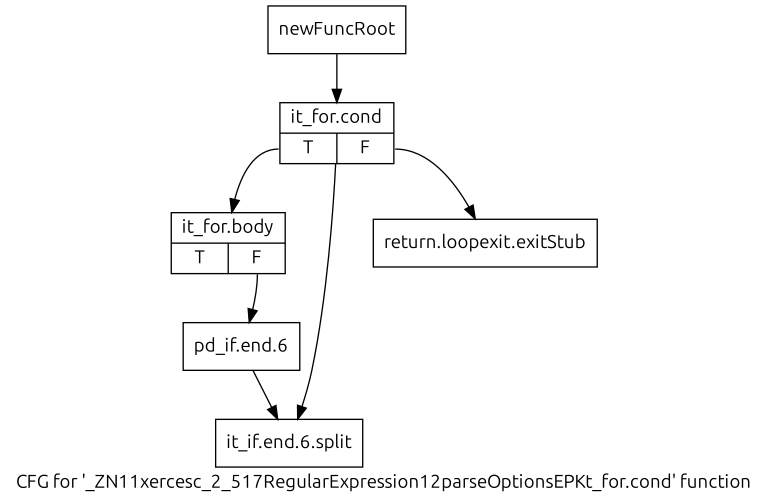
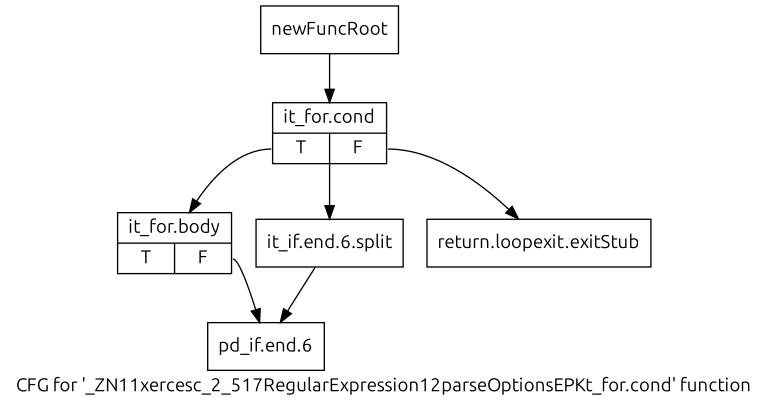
edge "pd_if.end.6" -> "it_if.end.6.split": reversed
